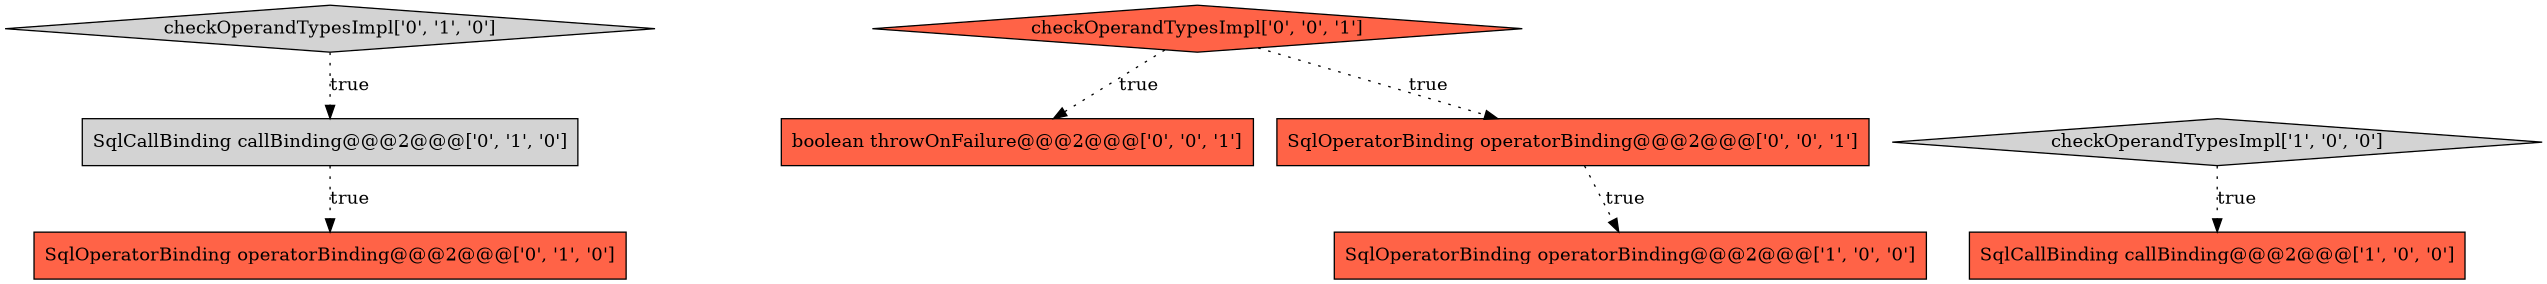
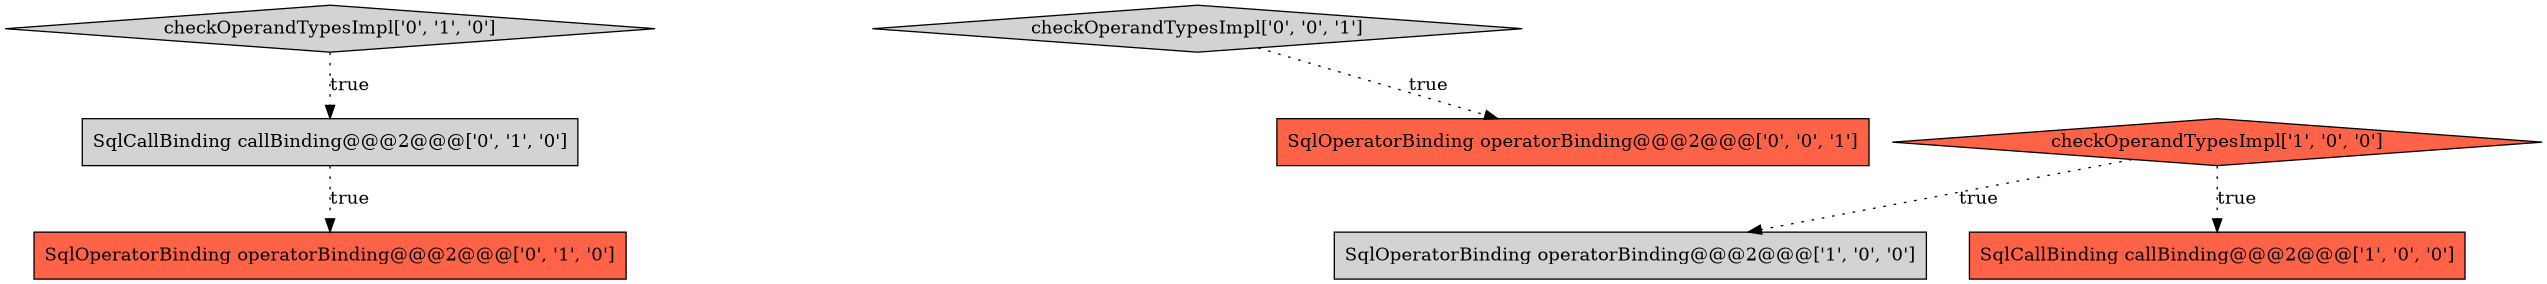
node "checkOperandTypesImpl['0', '0', '1']": fillcolor tomato -> lightgray
node "boolean throwOnFailure@@@2@@@['0', '0', '1']": removed
node "checkOperandTypesImpl['1', '0', '0']": fillcolor lightgray -> tomato
edge "SqlOperatorBinding operatorBinding@@@2@@@['0', '0', '1']" -> "SqlOperatorBinding operatorBinding@@@2@@@['1', '0', '0']": now "checkOperandTypesImpl['1', '0', '0']" -> "SqlOperatorBinding operatorBinding@@@2@@@['1', '0', '0']"
node "SqlOperatorBinding operatorBinding@@@2@@@['1', '0', '0']": fillcolor tomato -> lightgray
